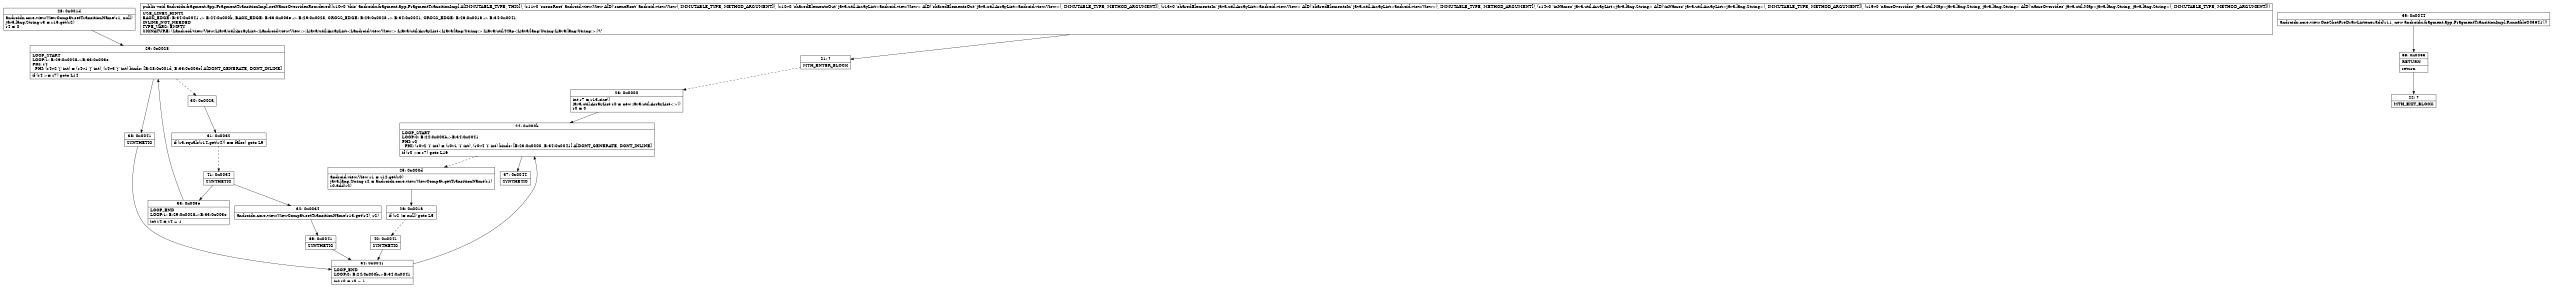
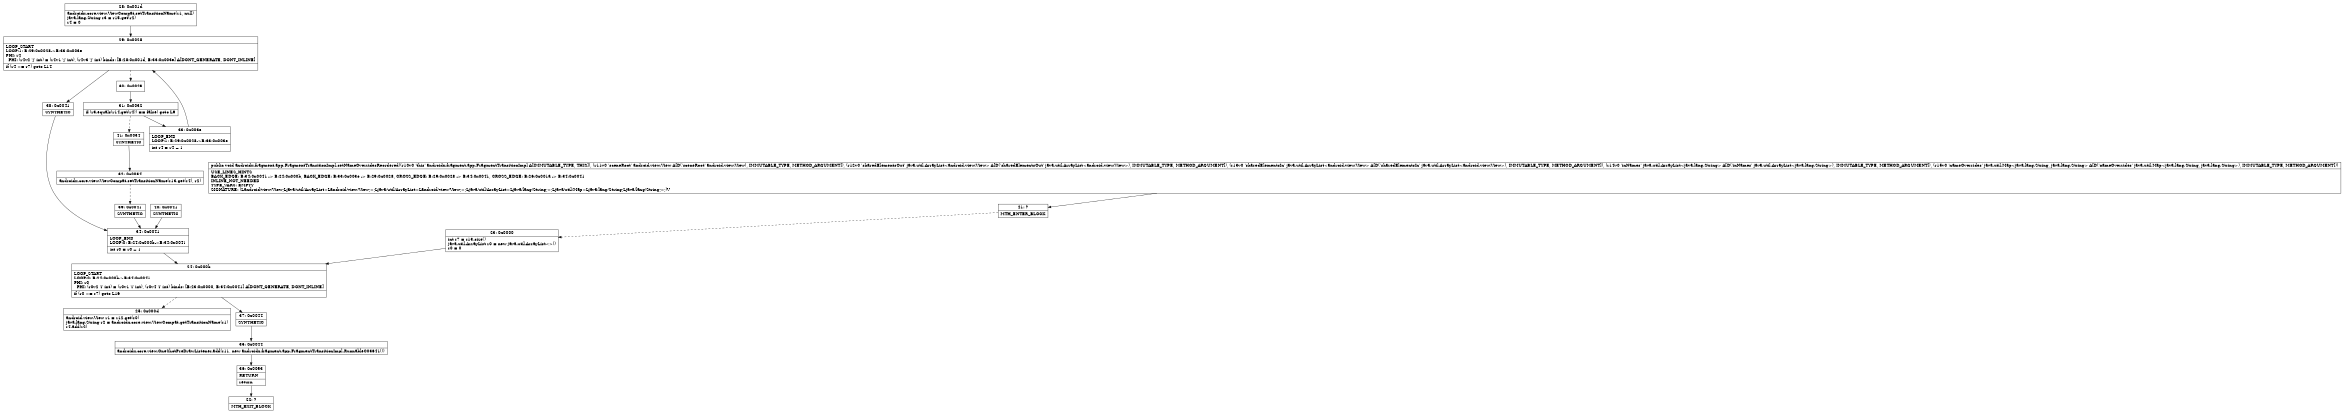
node "25: 0x000d": text "r0.add(r2)" -> "r4.add(r2)"
edge "41: 0x0034" -> "33: 0x003e": now "31: 0x0032" -> "33: 0x003e"
node "26: 0x001a": removed
edge "32: 0x0034" -> "39: 0x0041": style solid -> dashed
edge "37: 0x0044" -> "35: 0x0044": added
